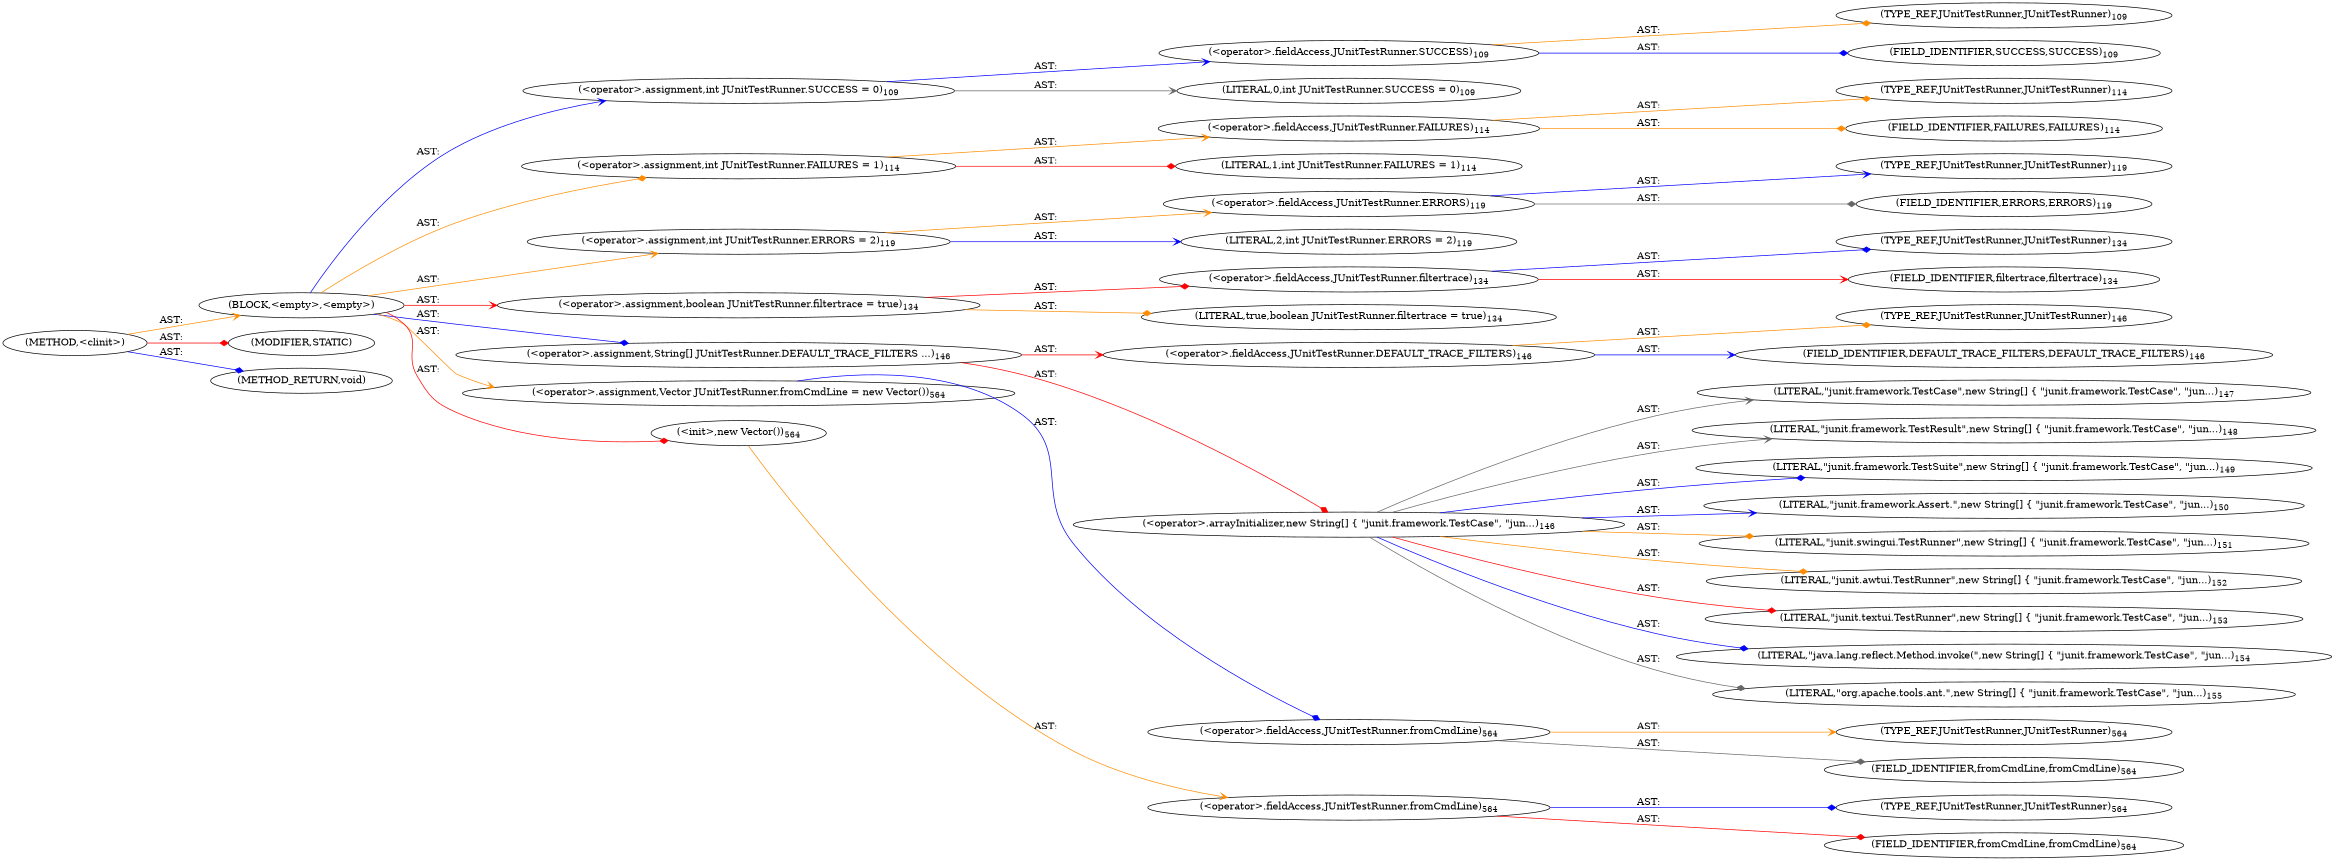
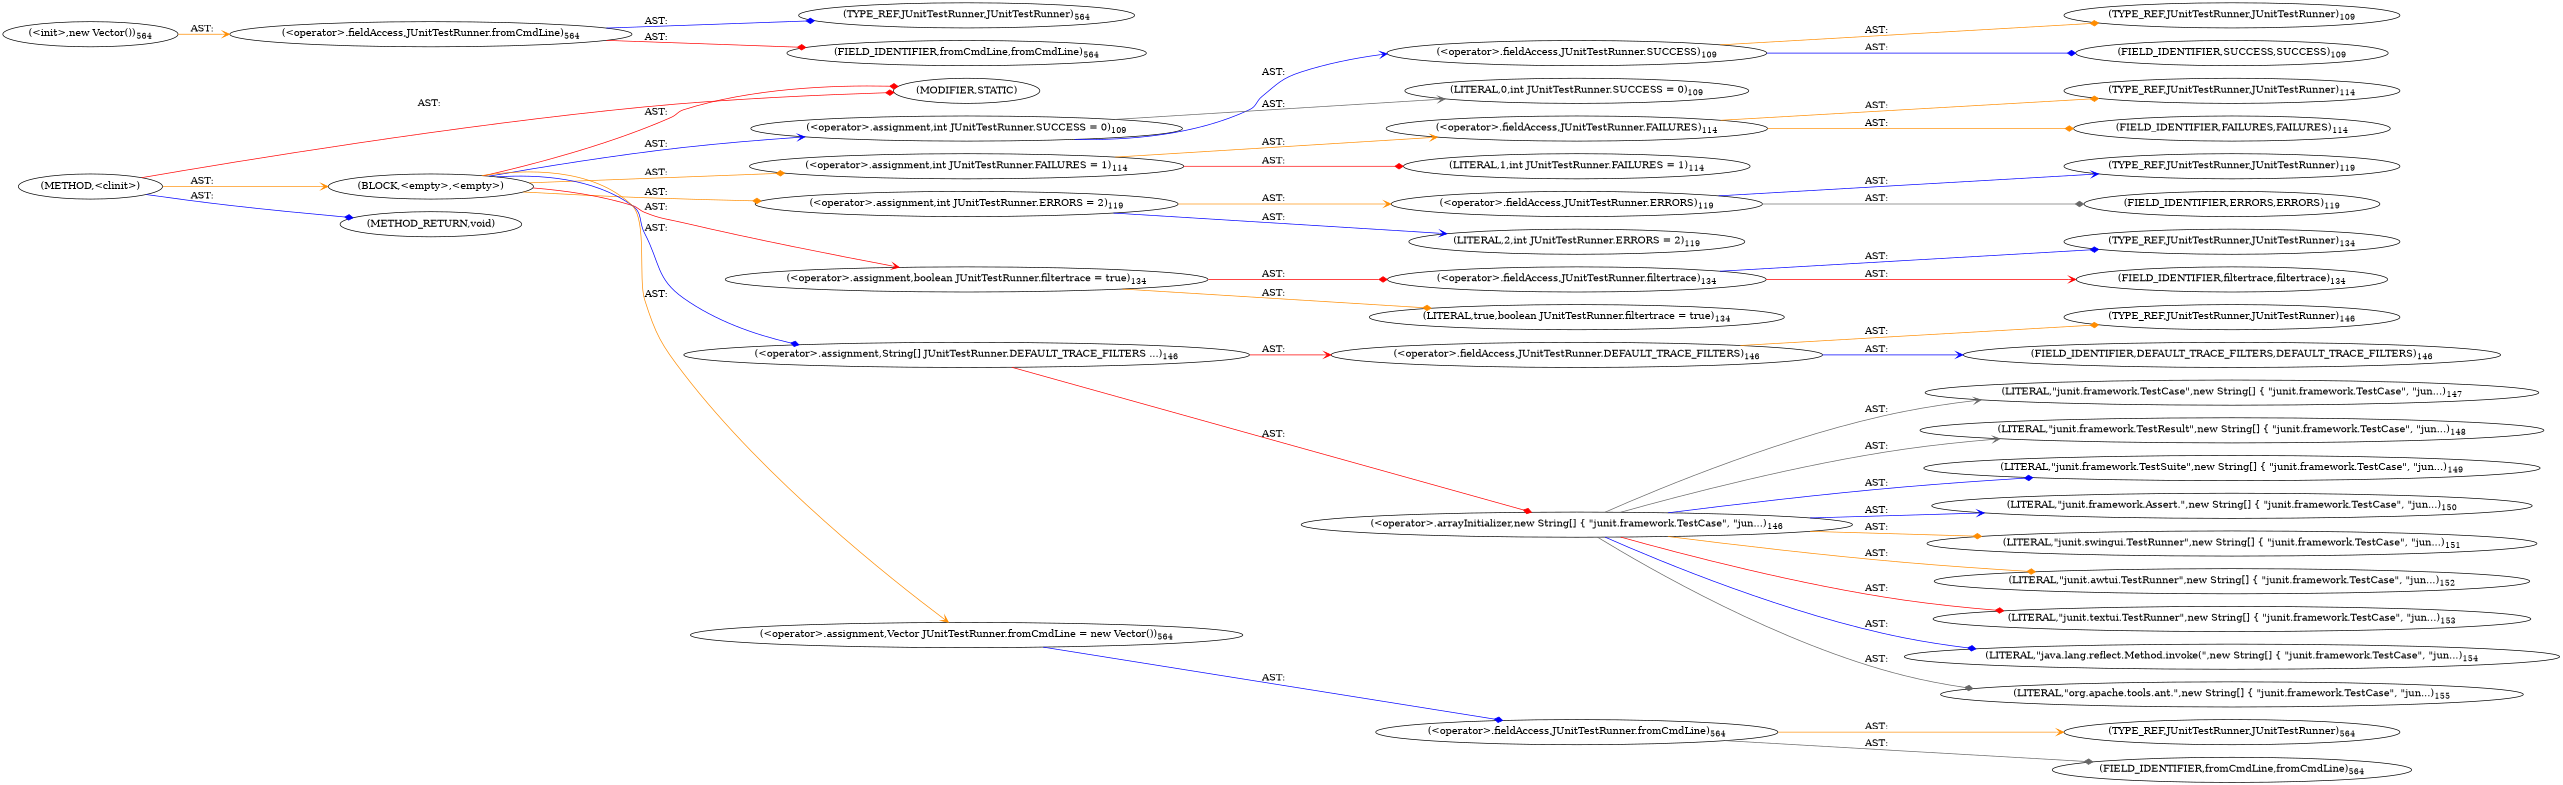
edge "(BLOCK,<empty>,<empty>)" -> "(<operator>.assignment,int JUnitTestRunner.ERRORS = 2)": arrowhead vee -> diamond
edge "(BLOCK,<empty>,<empty>)" -> "(<init>,new Vector())": now "(BLOCK,<empty>,<empty>)" -> "(MODIFIER,STATIC)"
